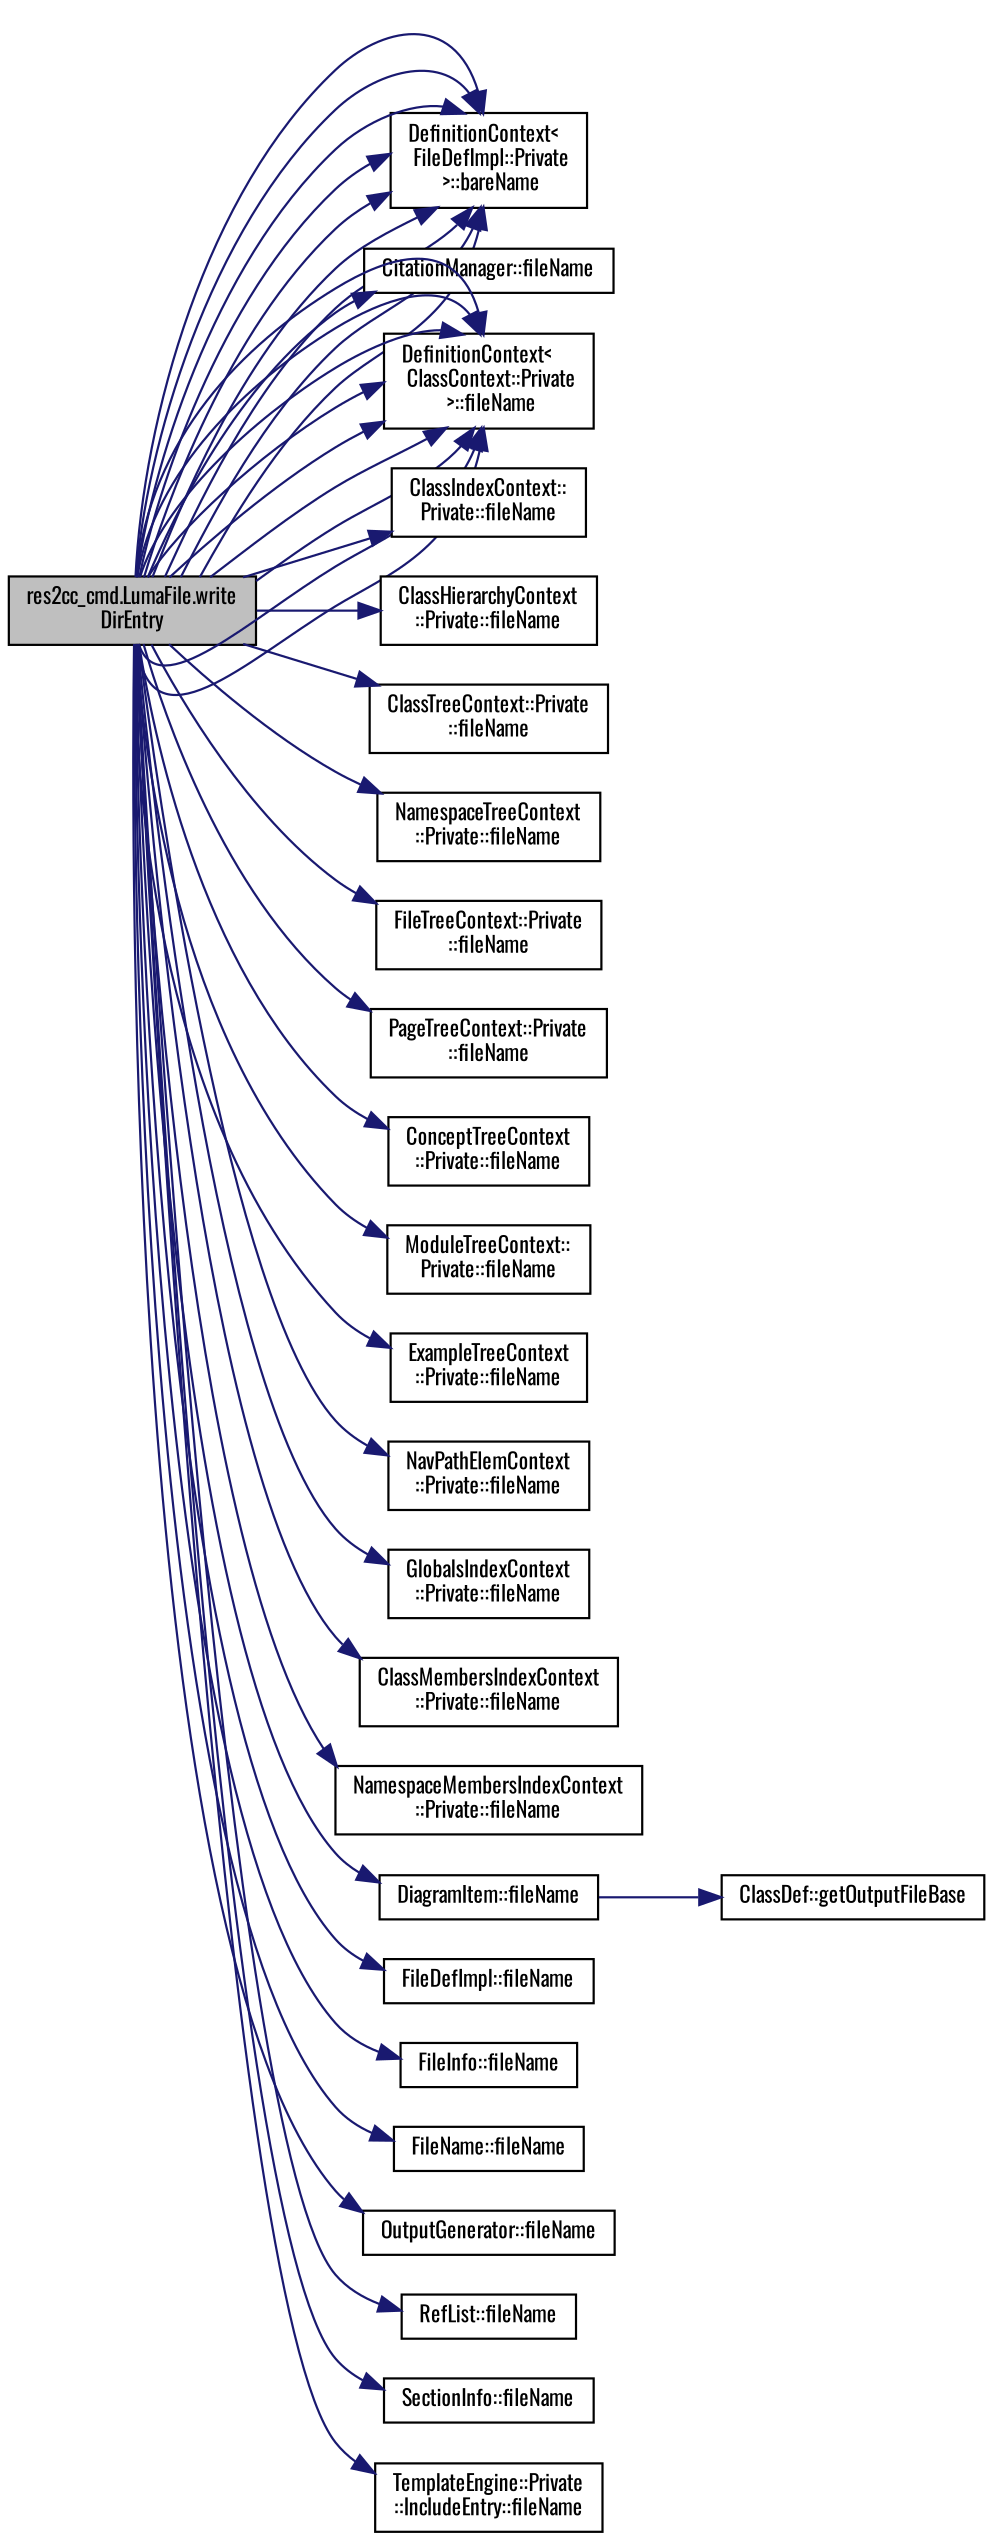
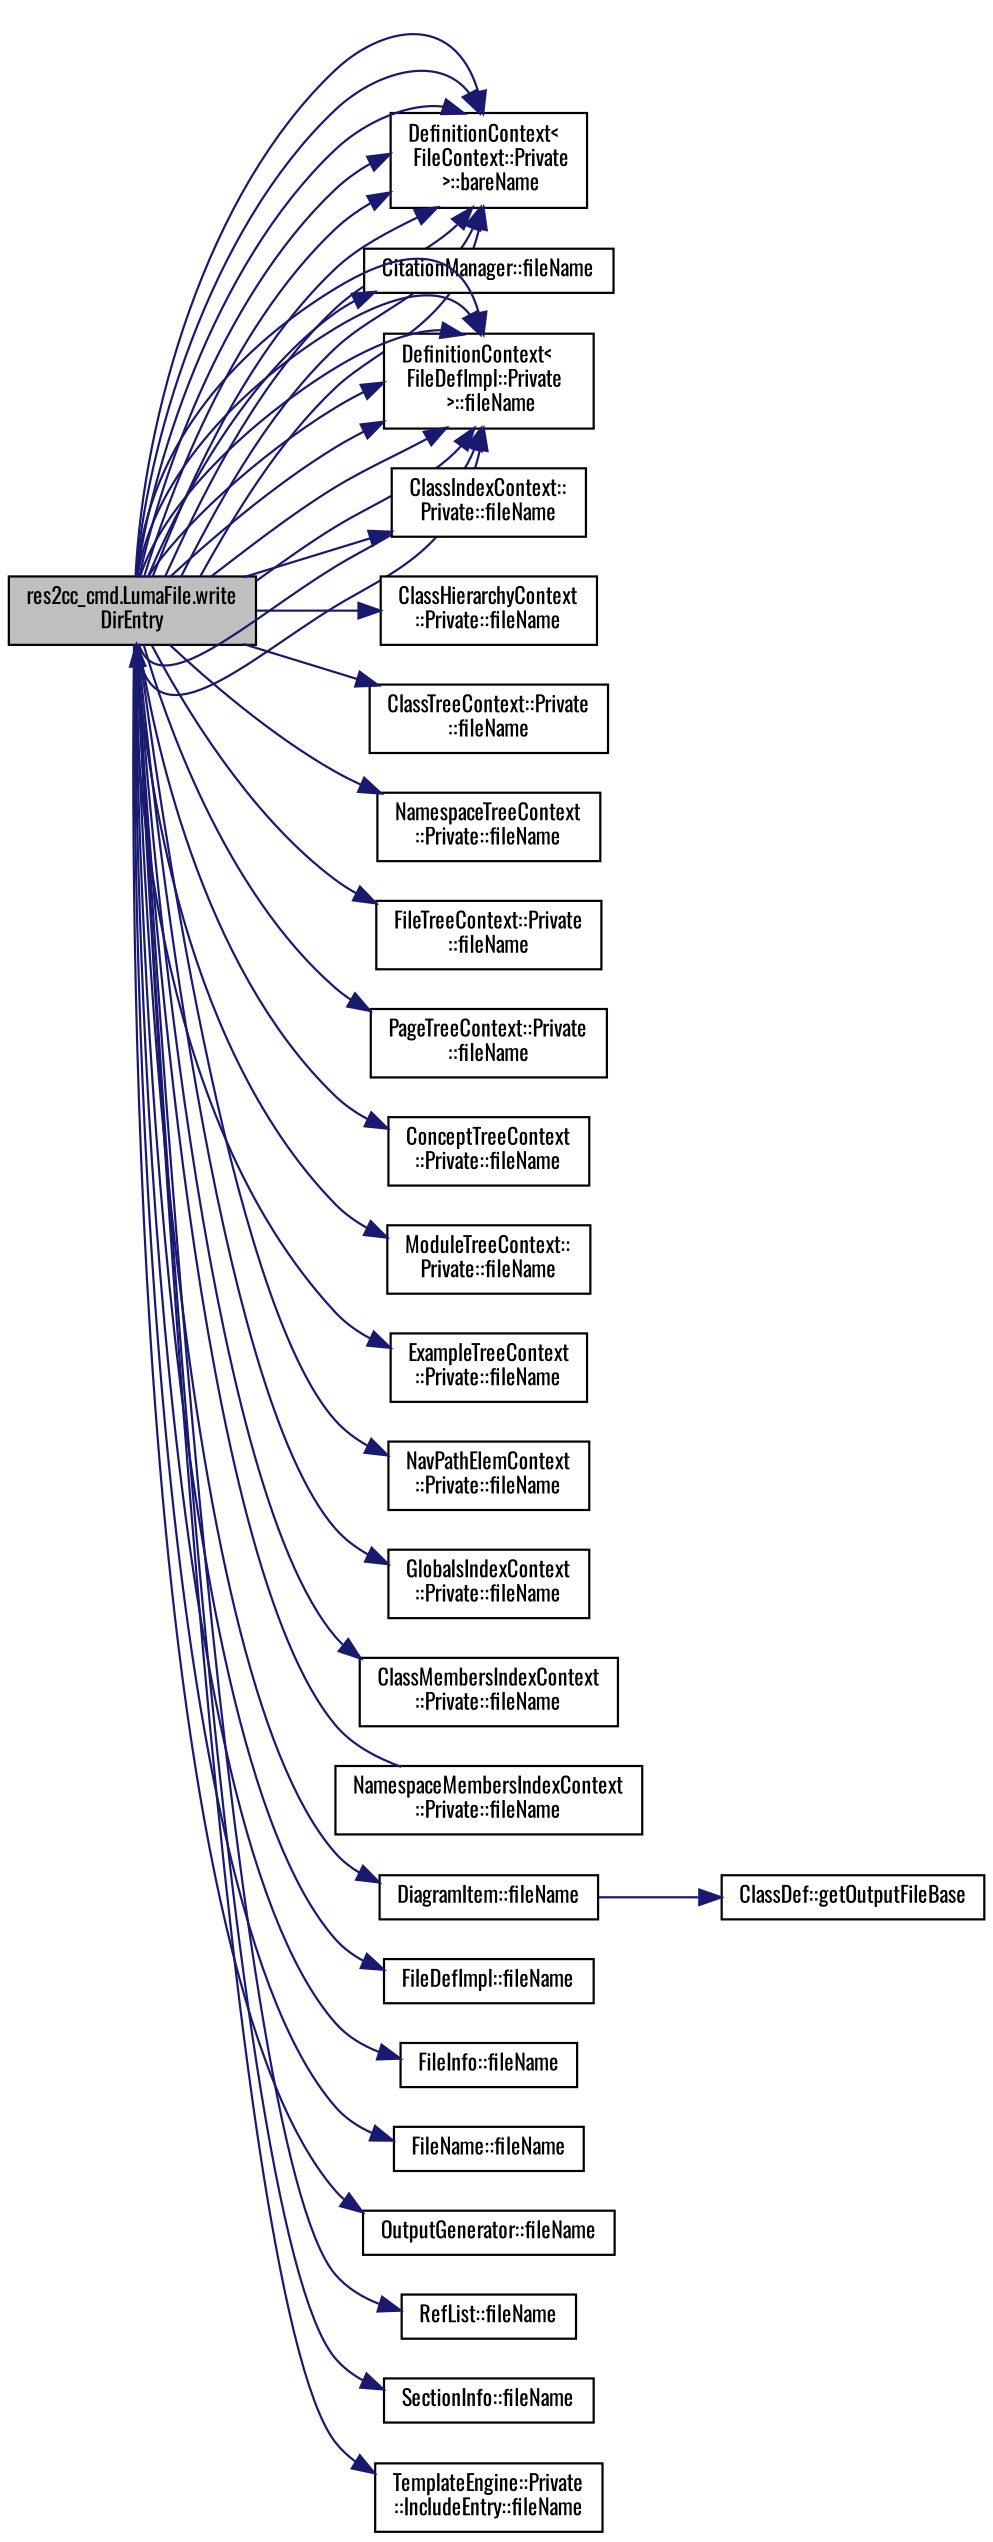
node "DefinitionContext< FileDefImpl::Private >::bareName": label "DefinitionContext< FileDefImpl::Private >::bareName" -> "DefinitionContext< FileContext::Private >::bareName"
node "DefinitionContext< ClassContext::Private >::fileName": label "DefinitionContext< ClassContext::Private >::fileName" -> "DefinitionContext< FileDefImpl::Private >::fileName"
edge "res2cc_cmd.LumaFile.write DirEntry" -> "NamespaceMembersIndexContext ::Private::fileName": reversed
